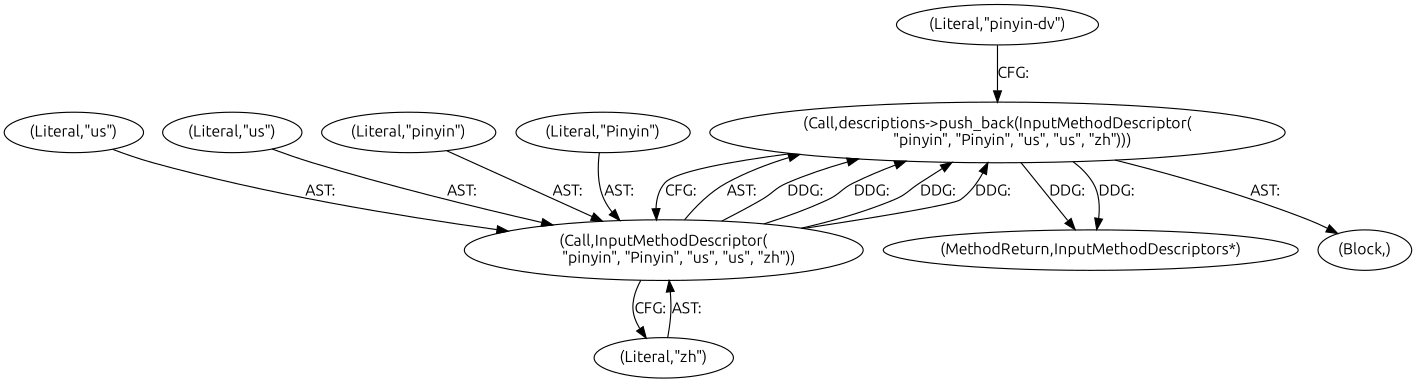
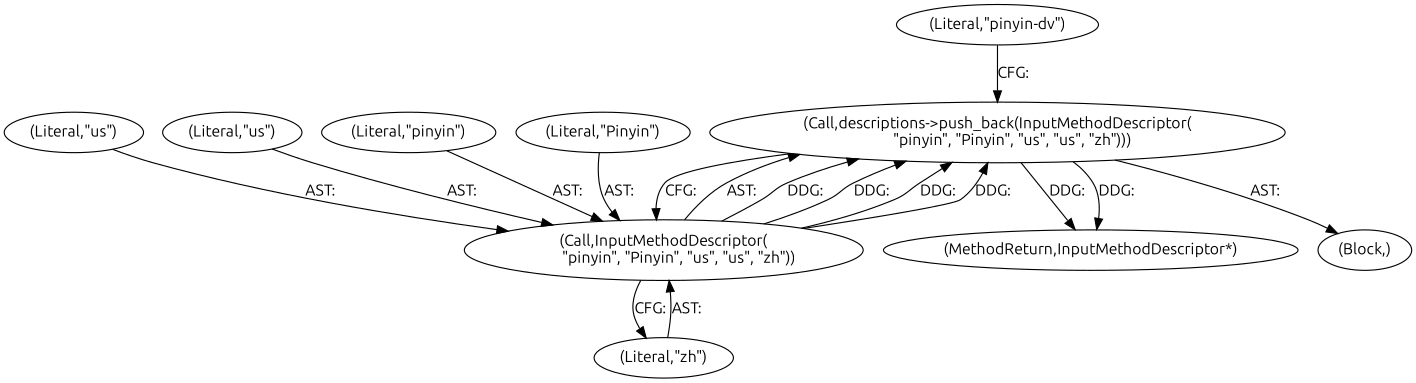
node "(MethodReturn,InputMethodDescriptors*)": label "(MethodReturn,InputMethodDescriptors*)" -> "(MethodReturn,InputMethodDescriptor*)"
